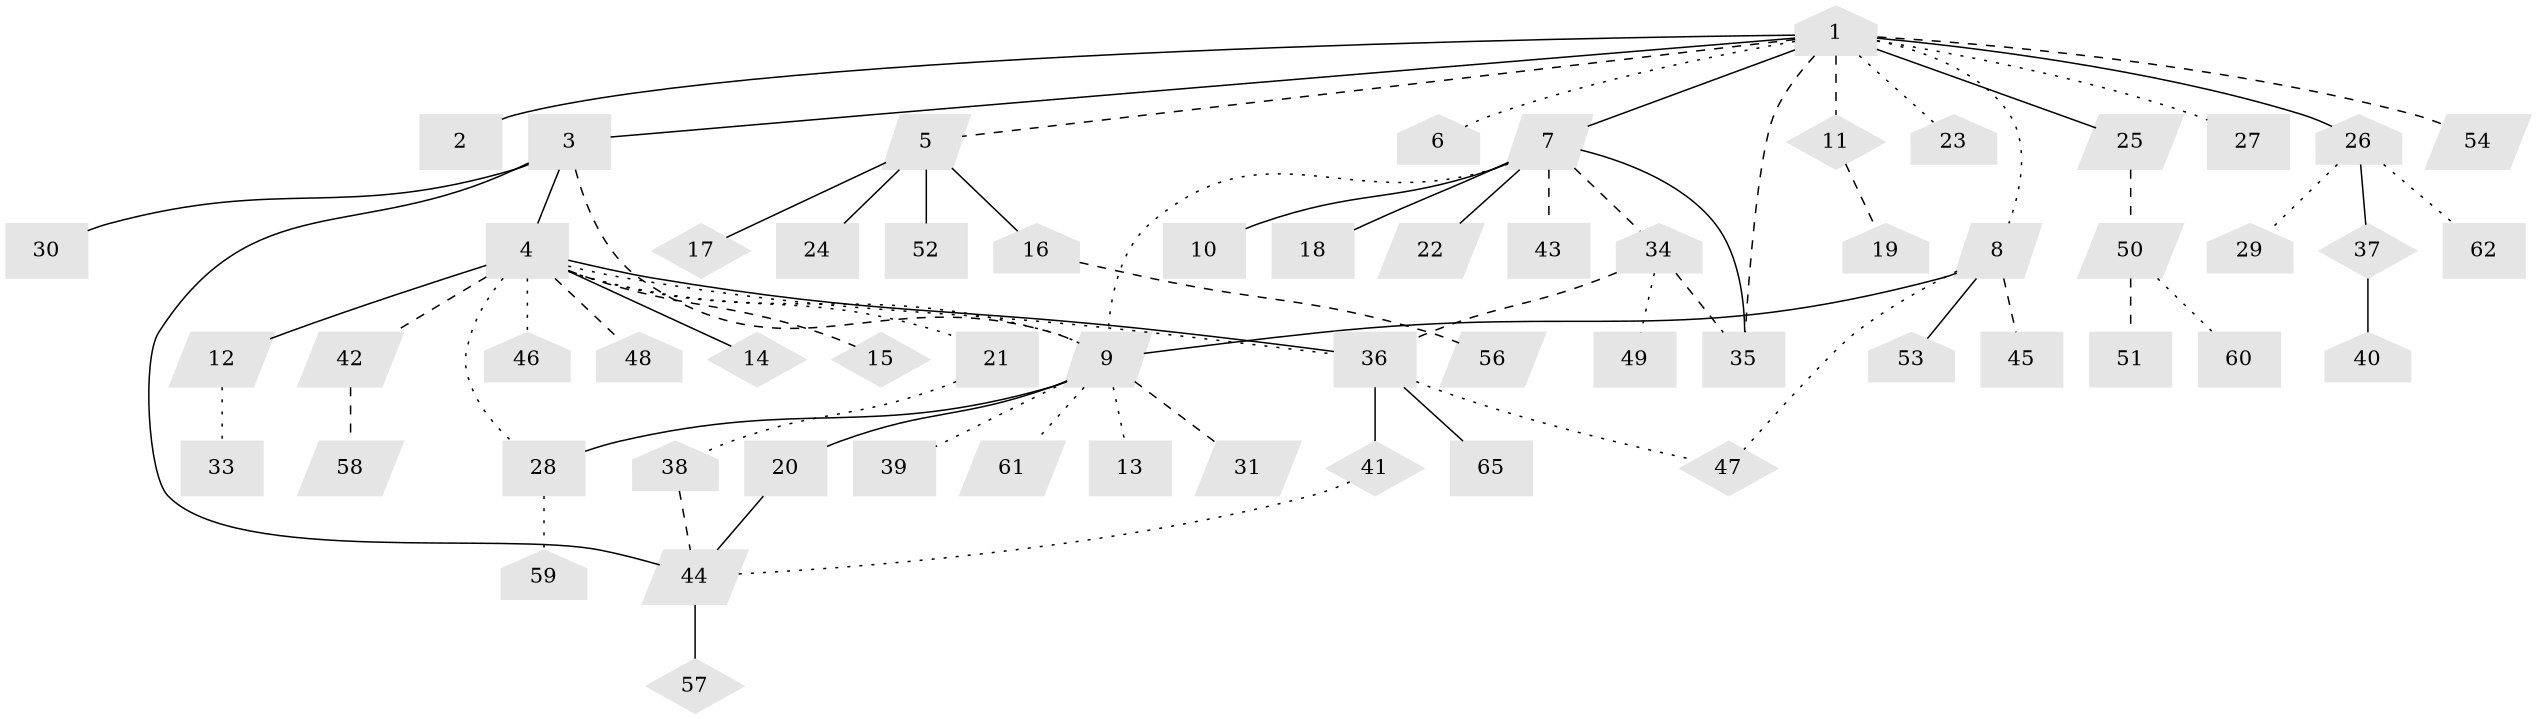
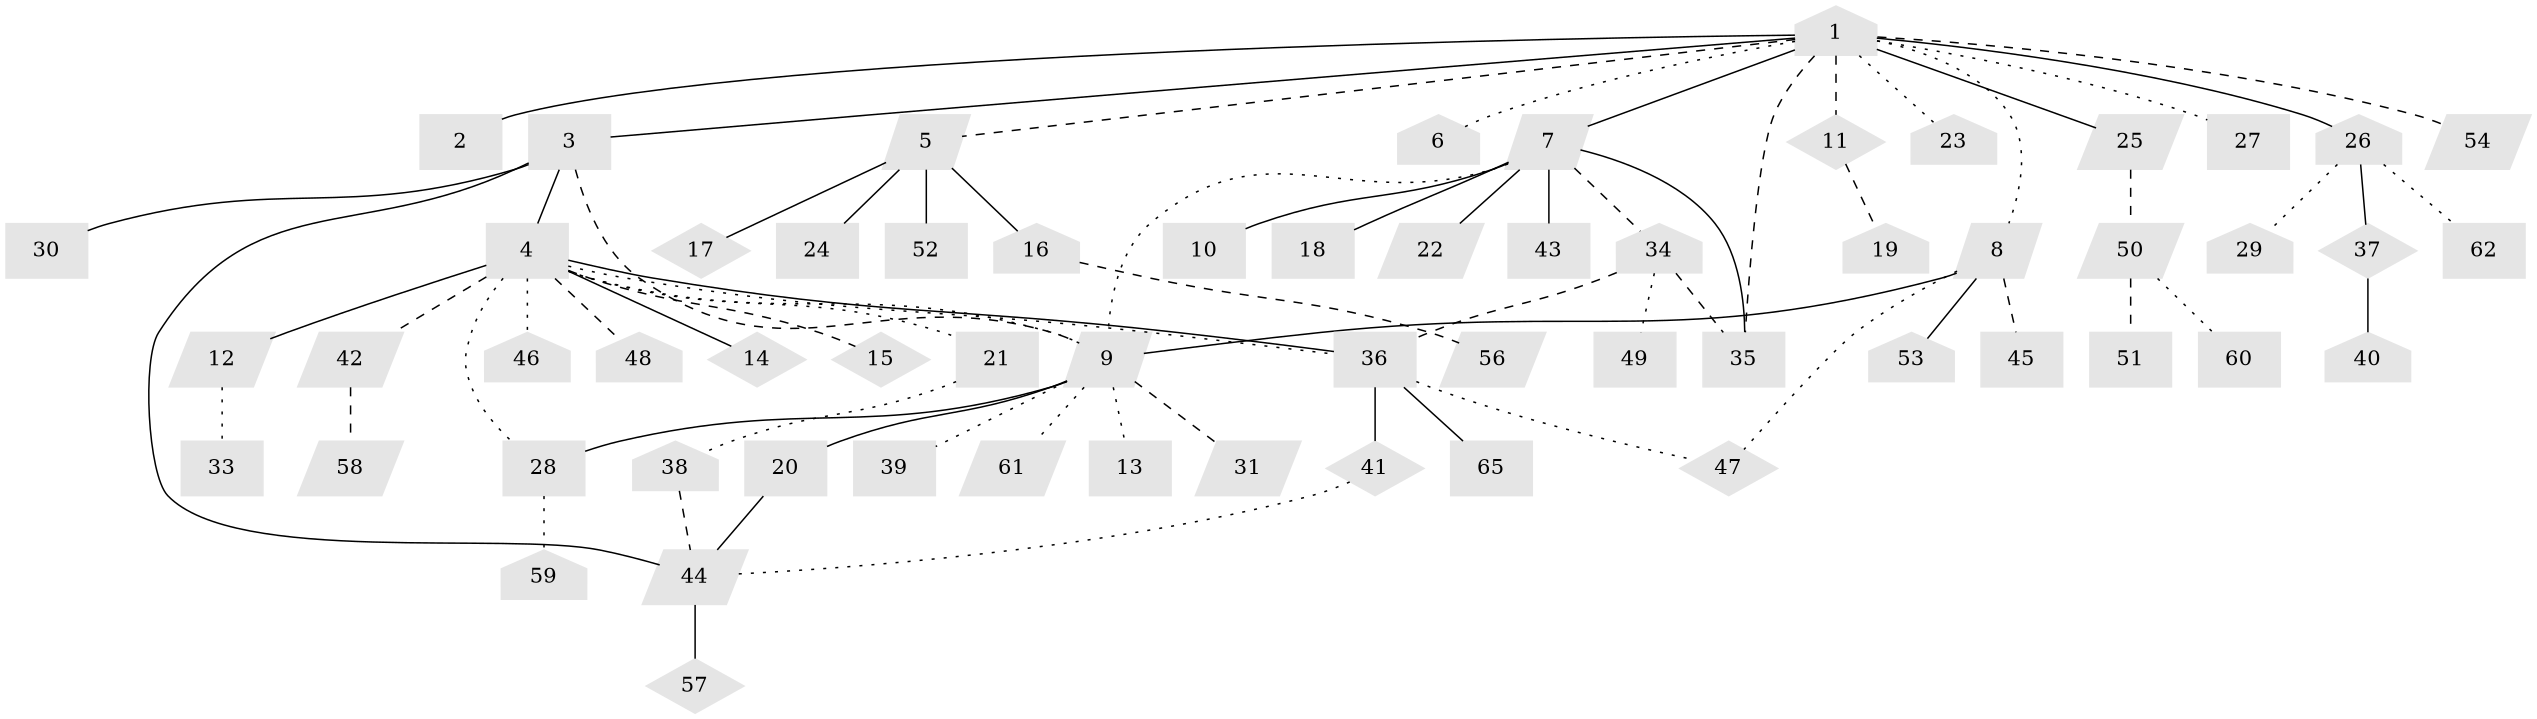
edge "7" -- "43": style dashed -> solid
